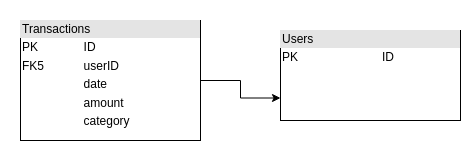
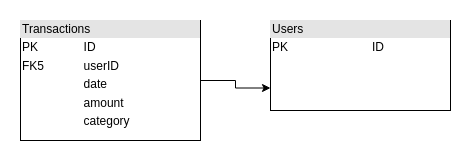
node "Users PK ID": moved (371, 76) -> (361, 66)
